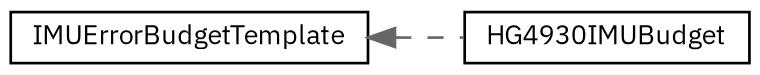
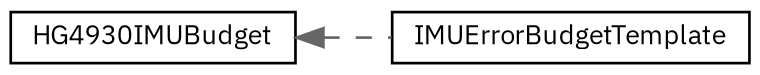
edge "HG4930IMUBudget" -> "IMUErrorBudgetTemplate": reversed
